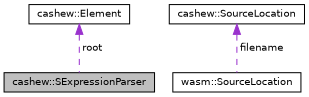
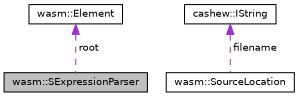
node "cashew::Element": label "cashew::Element" -> "wasm::Element"
node "cashew::SourceLocation": label "cashew::SourceLocation" -> "cashew::IString"
node "cashew::SExpressionParser": label "cashew::SExpressionParser" -> "wasm::SExpressionParser"
